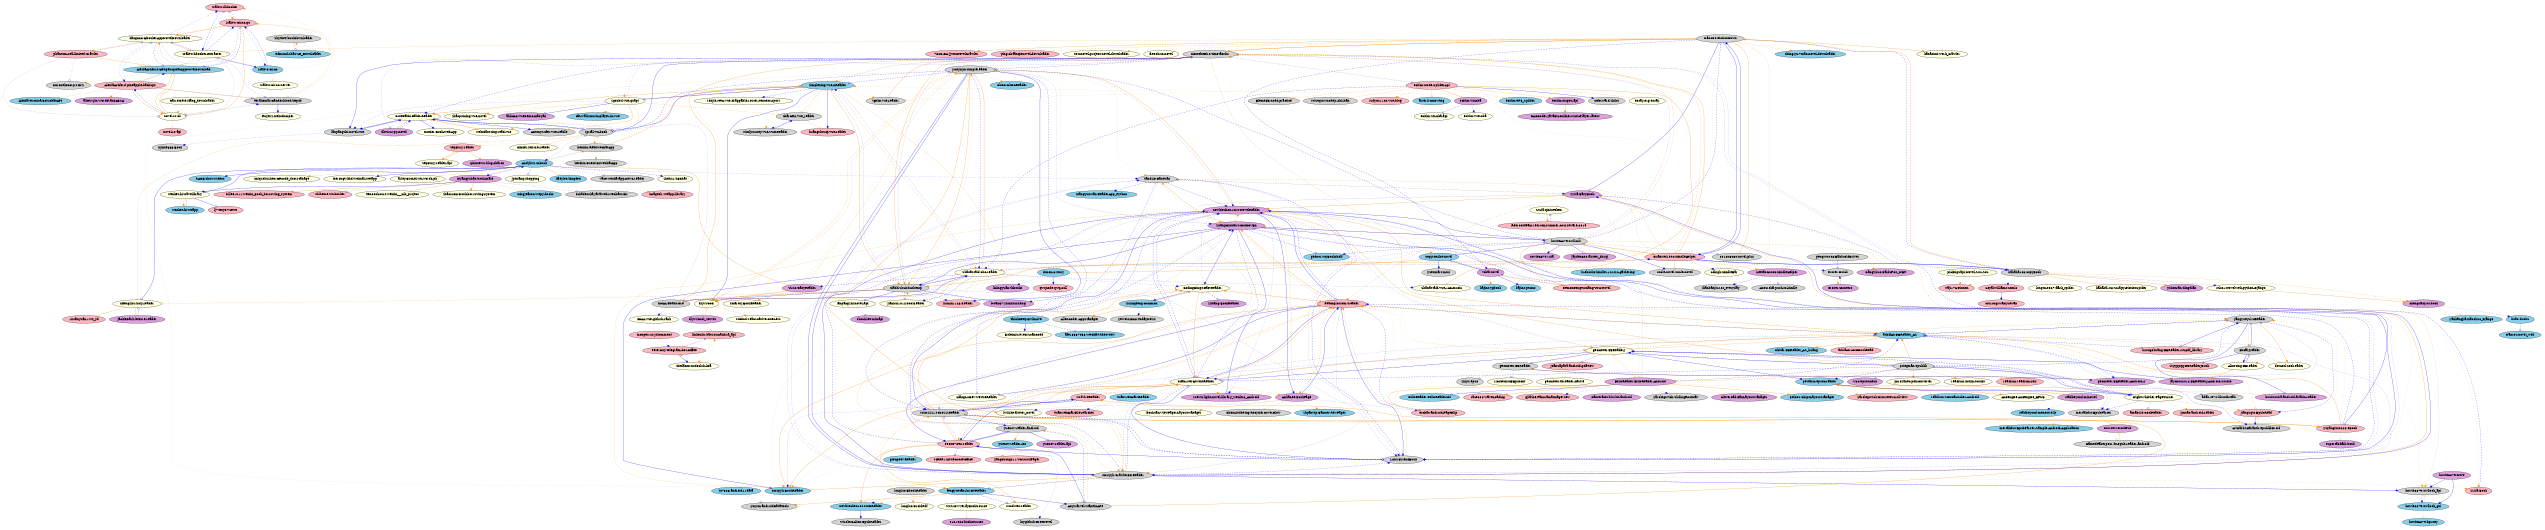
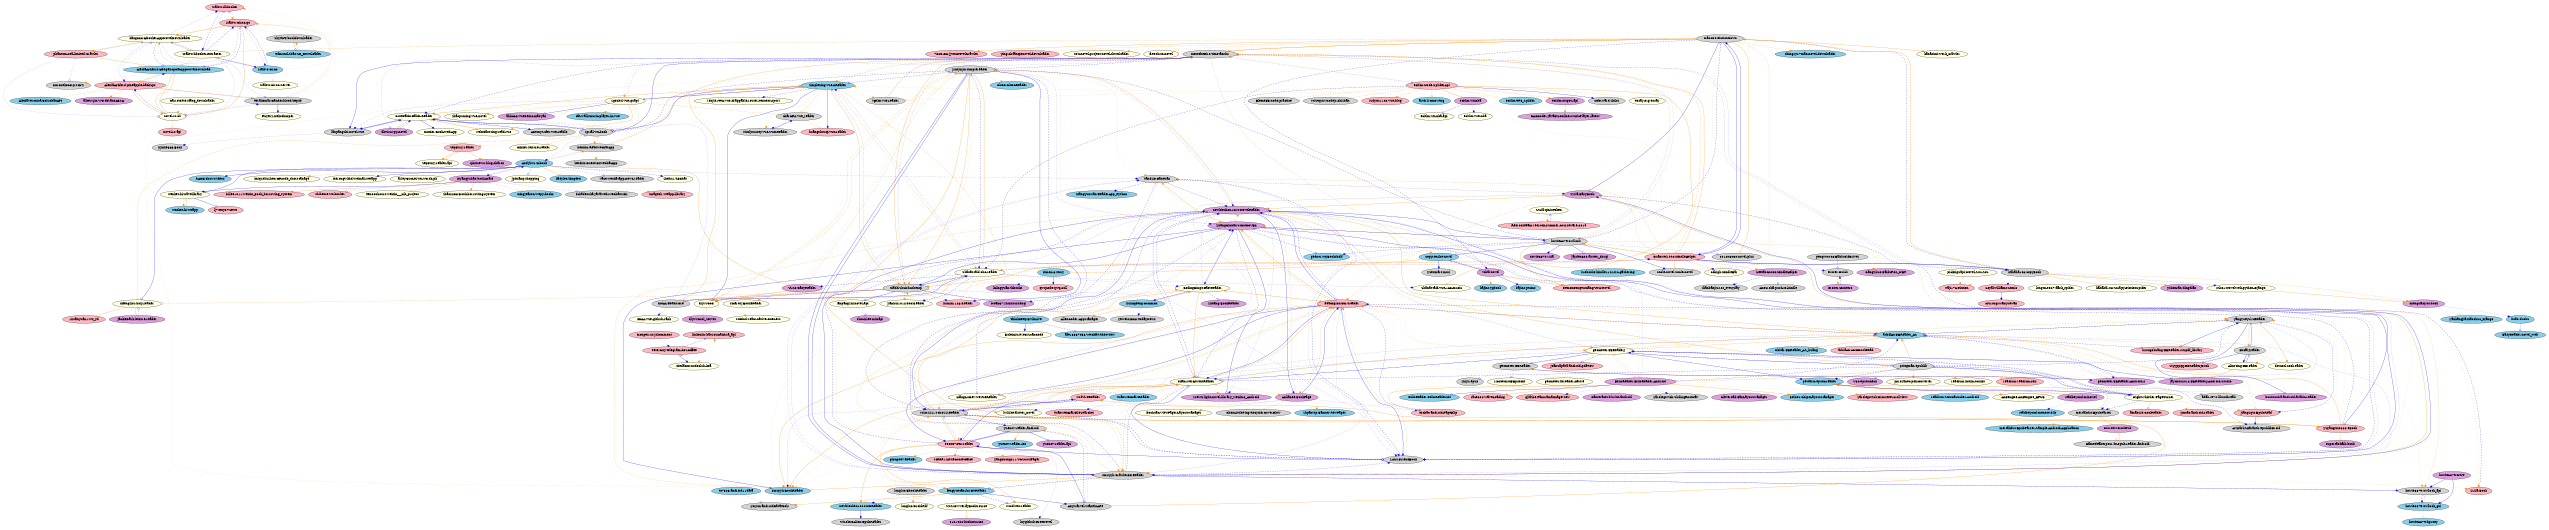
edge "MissZzz1/MissZzzReader" -> "CodingBingo/FastReader": arrowhead diamond -> odot
node "Nanrou/novel_web": label "Nanrou/novel_web" -> "EasyReader/novel_web"
